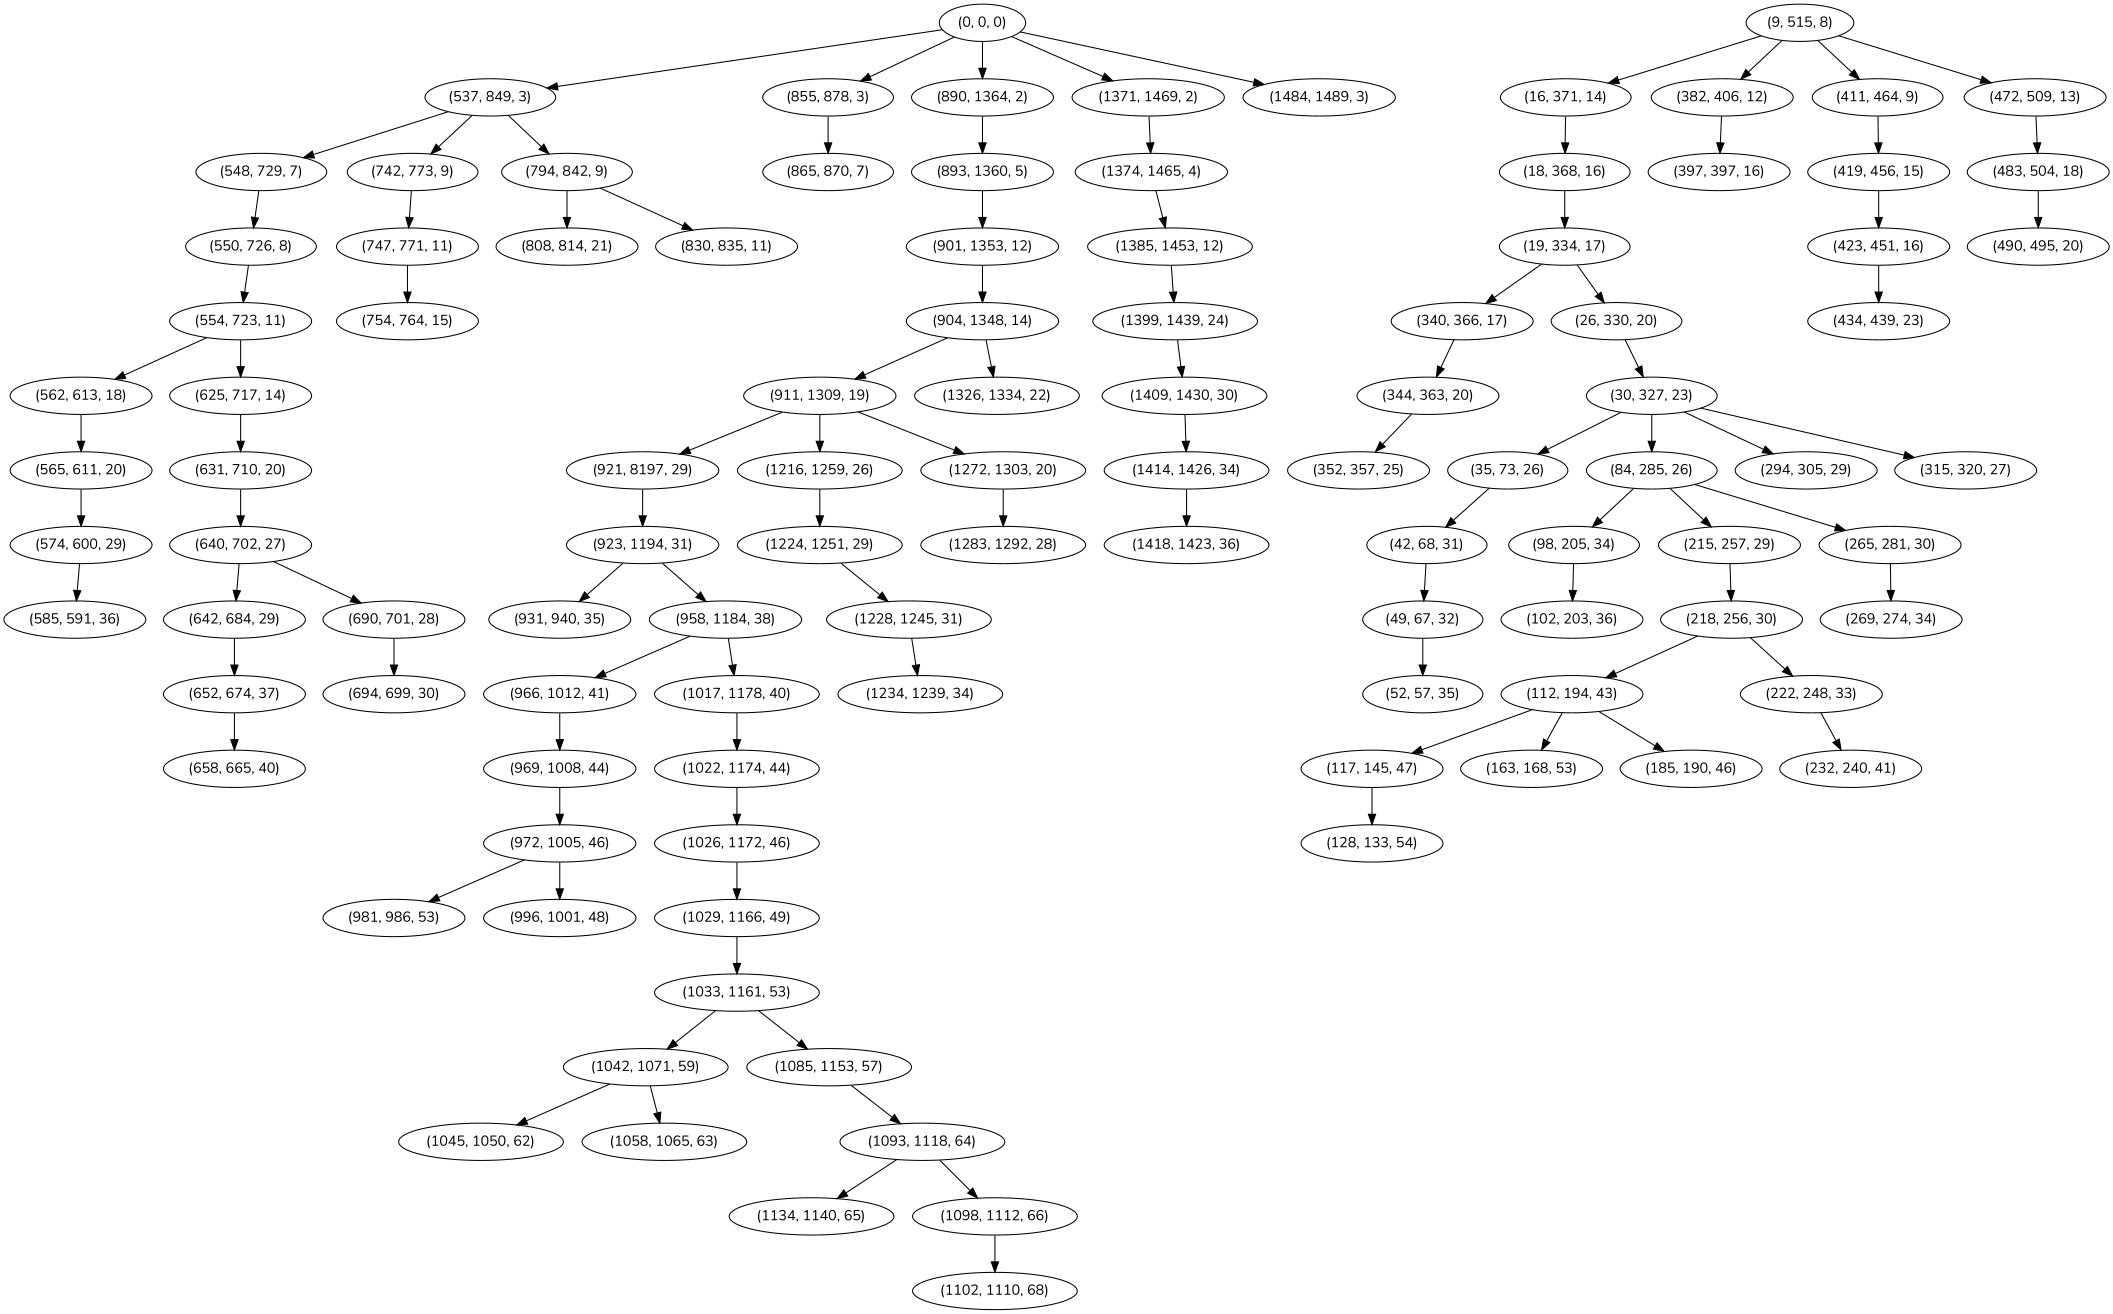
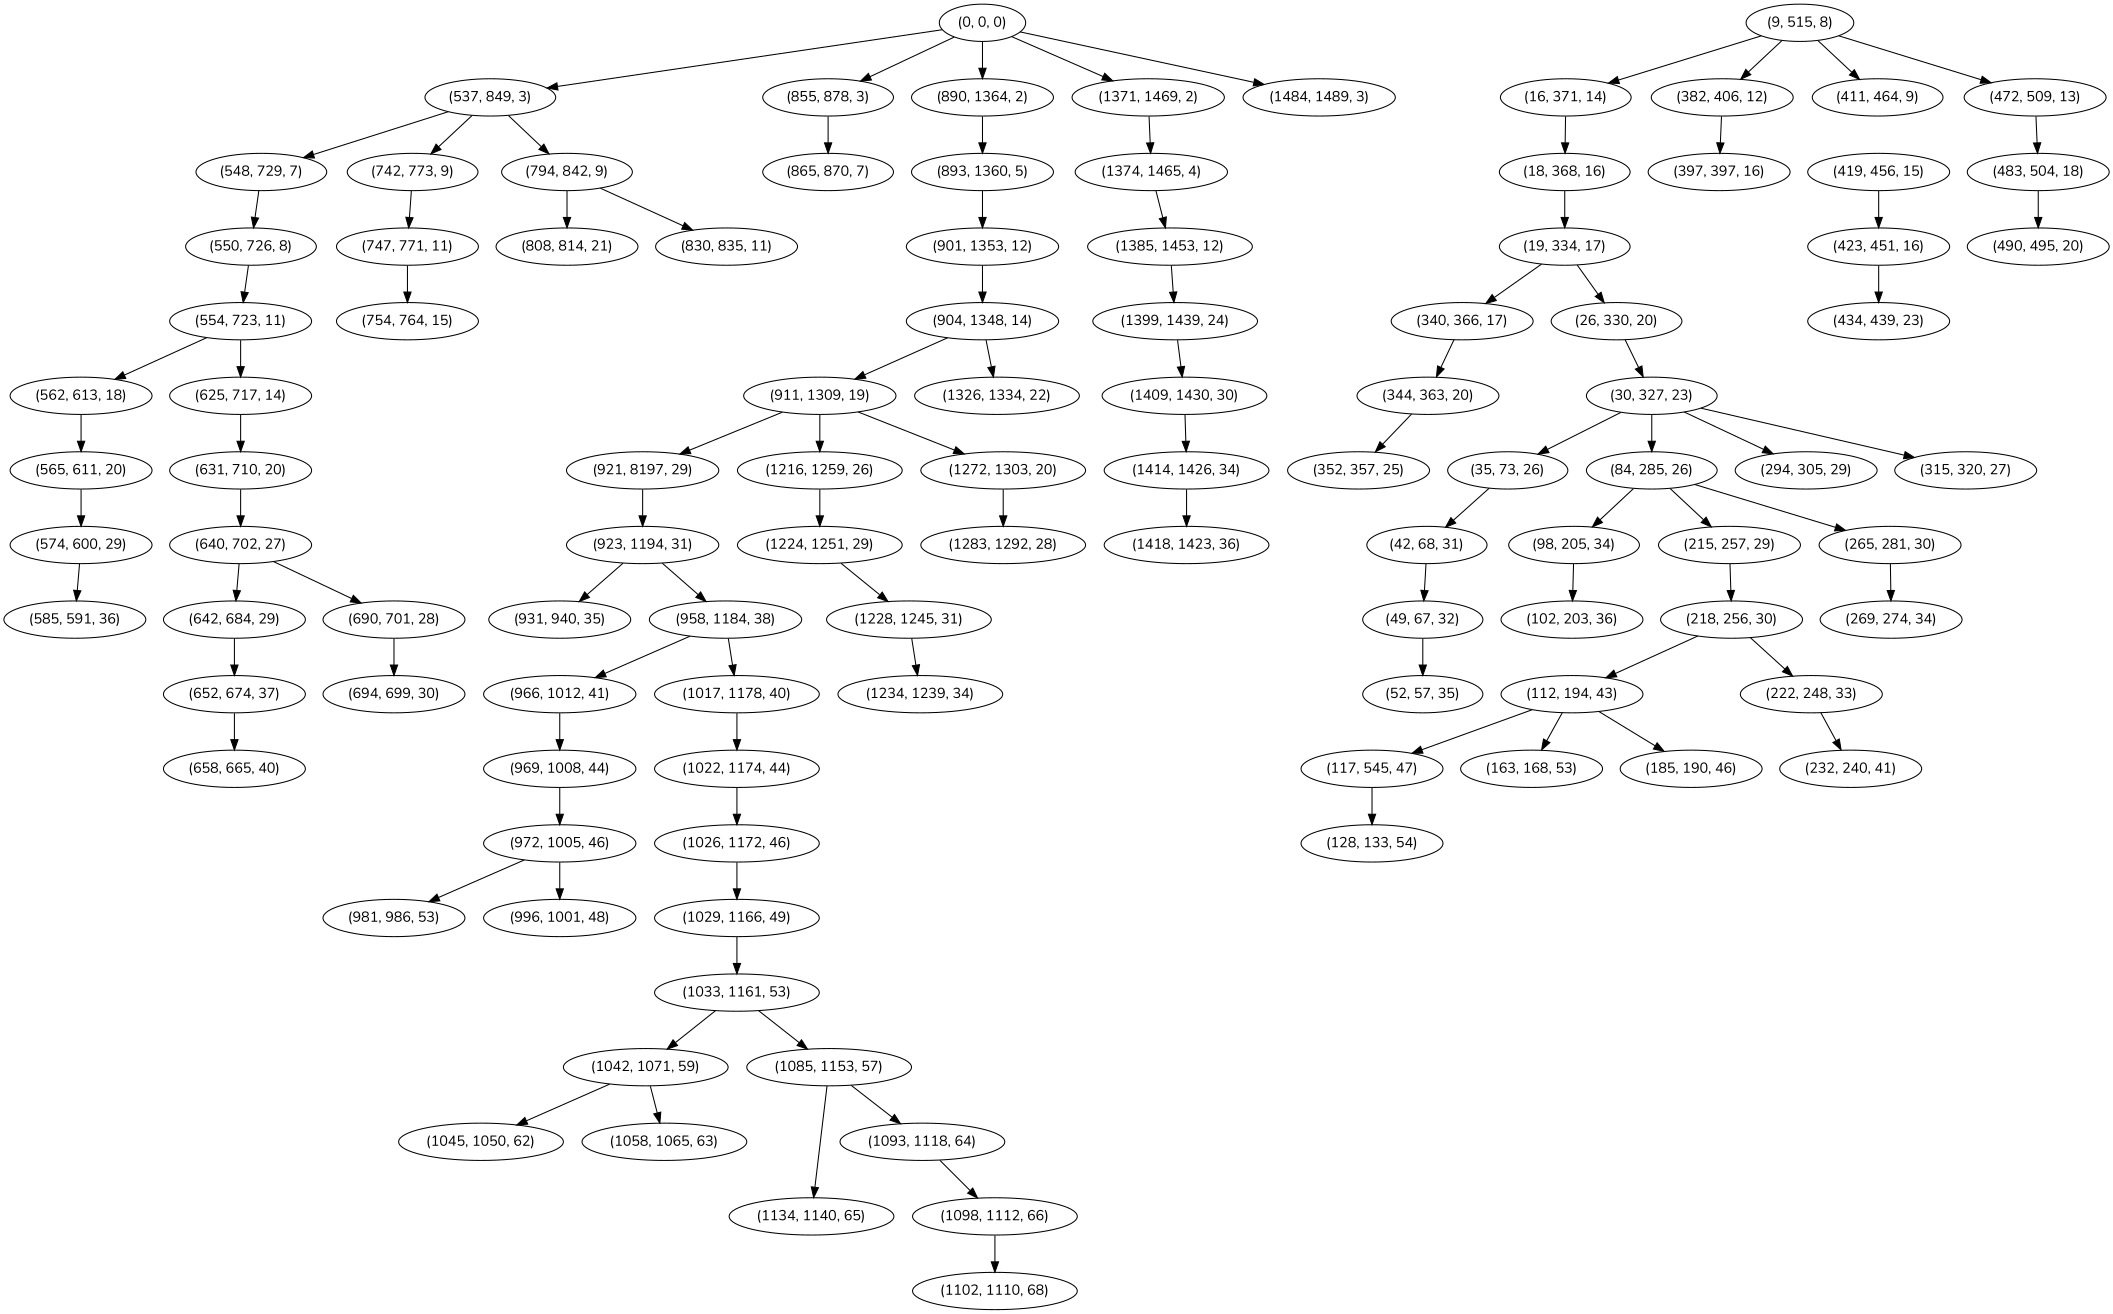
edge "(411, 464, 9)" -> "(419, 456, 15)": removed
node "(117, 145, 47)": label "(117, 145, 47)" -> "(117, 545, 47)"
edge "(1093, 1118, 64)" -> "(1134, 1140, 65)": now "(1085, 1153, 57)" -> "(1134, 1140, 65)"
